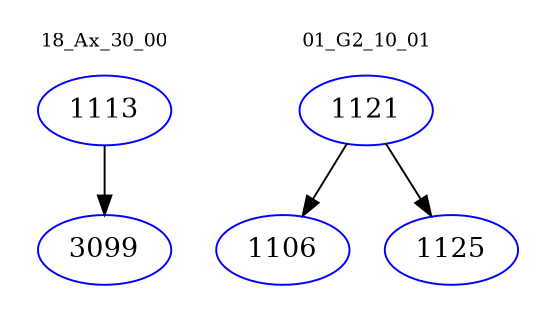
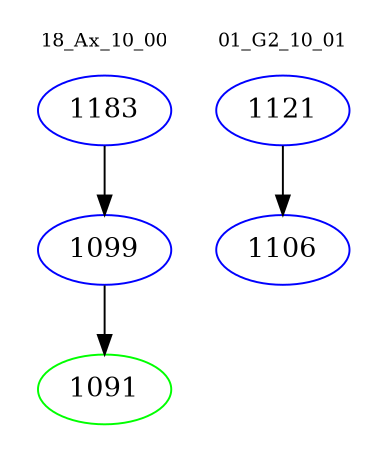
cluster "18_Ax_30_00": label "18_Ax_30_00" -> "18_Ax_10_00"
node "1113": label "1113" -> "1183"
node "3099": label "3099" -> "1099"
node "1125": removed
node "1091": added
